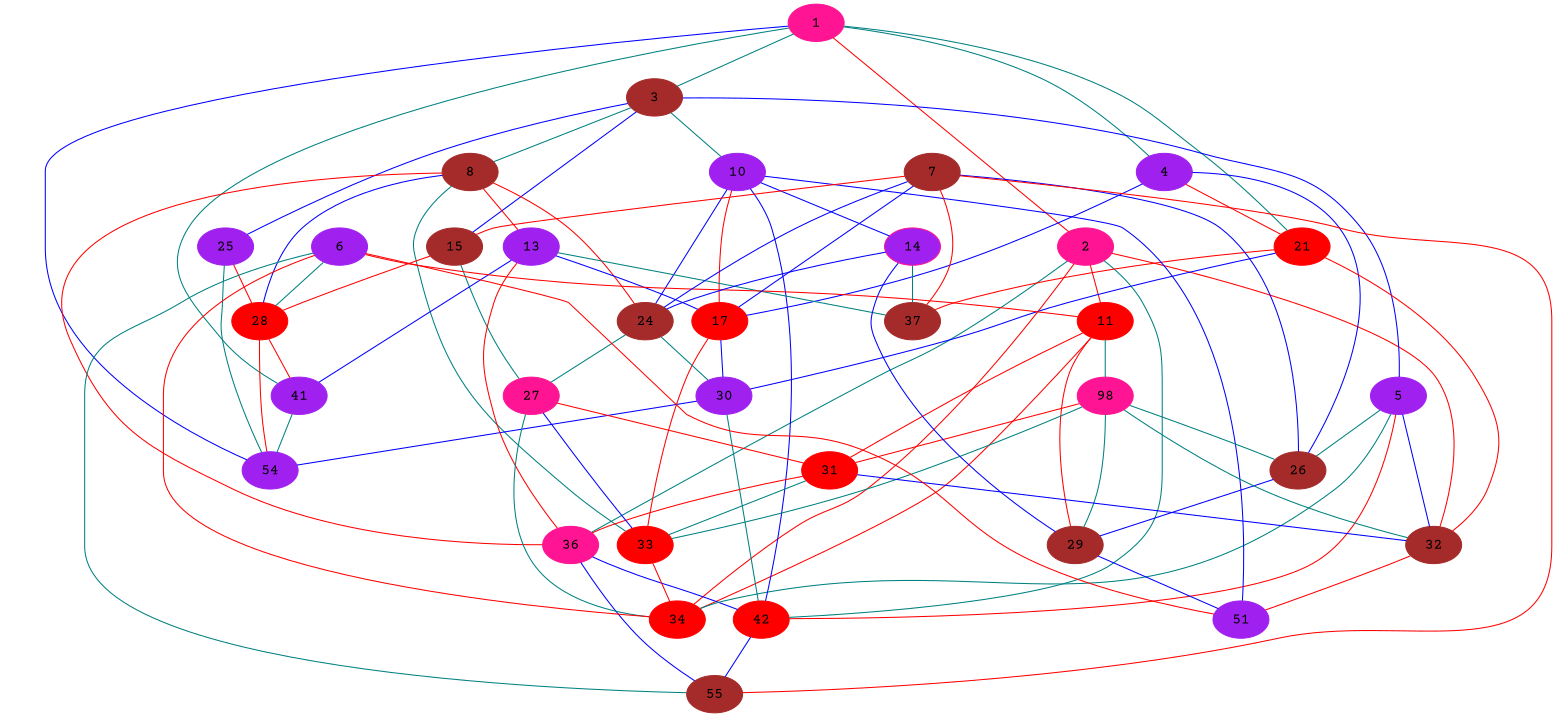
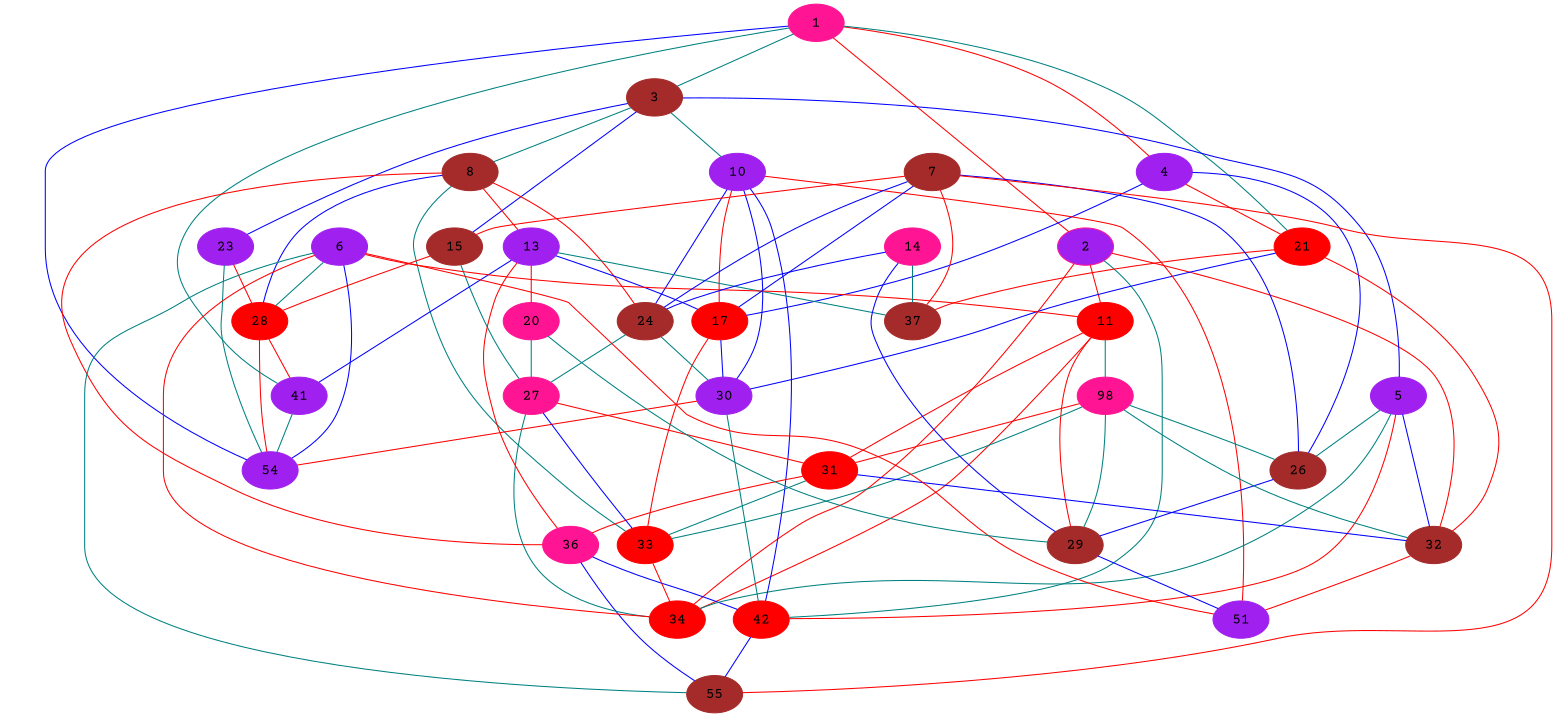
edge "1" -- "4": color teal -> red
edge "10" -- "14": now "10" -- "30"
edge "10" -- "51": color blue -> red
node "25": label "25" -> "23"
node "14": fillcolor purple -> deeppink
node "2": fillcolor deeppink -> purple
node "20": added
edge "6" -- "54": added
edge "2" -- "36": removed
edge "30" -- "54": color blue -> red
